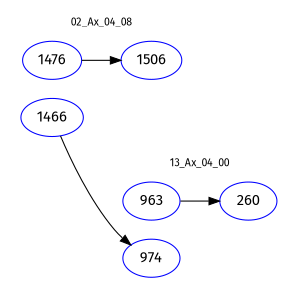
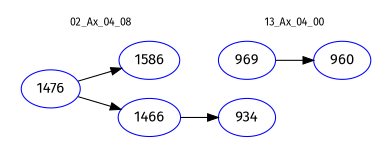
node "1506": label "1506" -> "1586"
edge "1476" -> "1466": added
node "963": label "963" -> "969"
node "260": label "260" -> "960"
node "974": label "974" -> "934"
